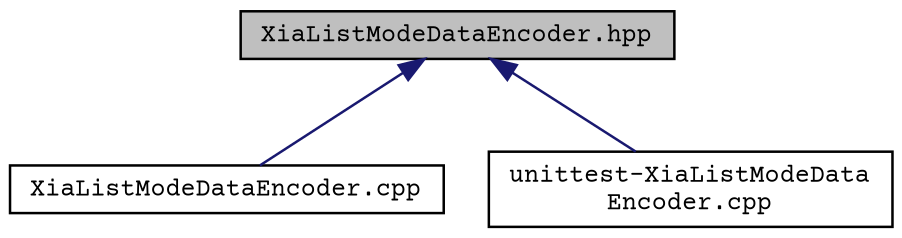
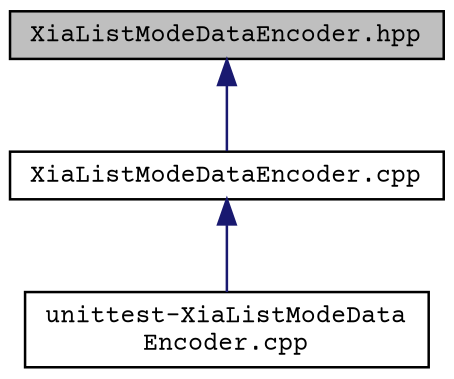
edge "unittest-XiaListModeData Encoder.cpp" -> "XiaListModeDataEncoder.hpp": now "unittest-XiaListModeData Encoder.cpp" -> "XiaListModeDataEncoder.cpp"
